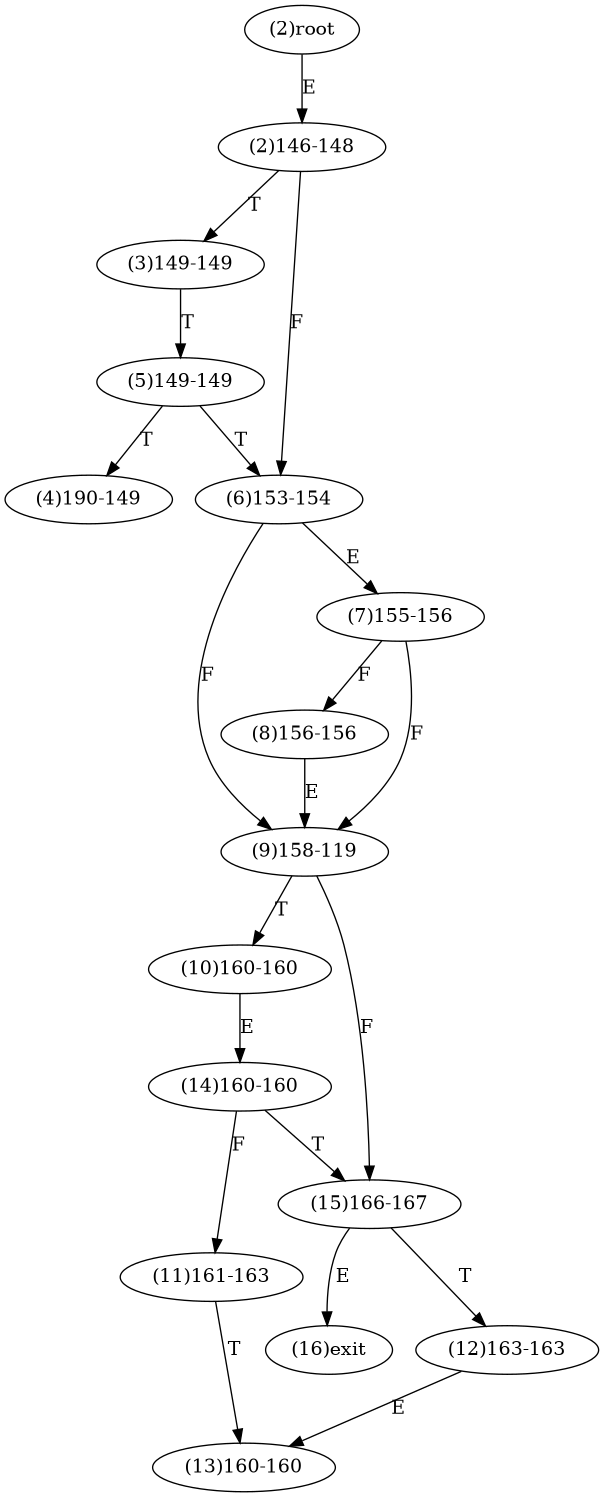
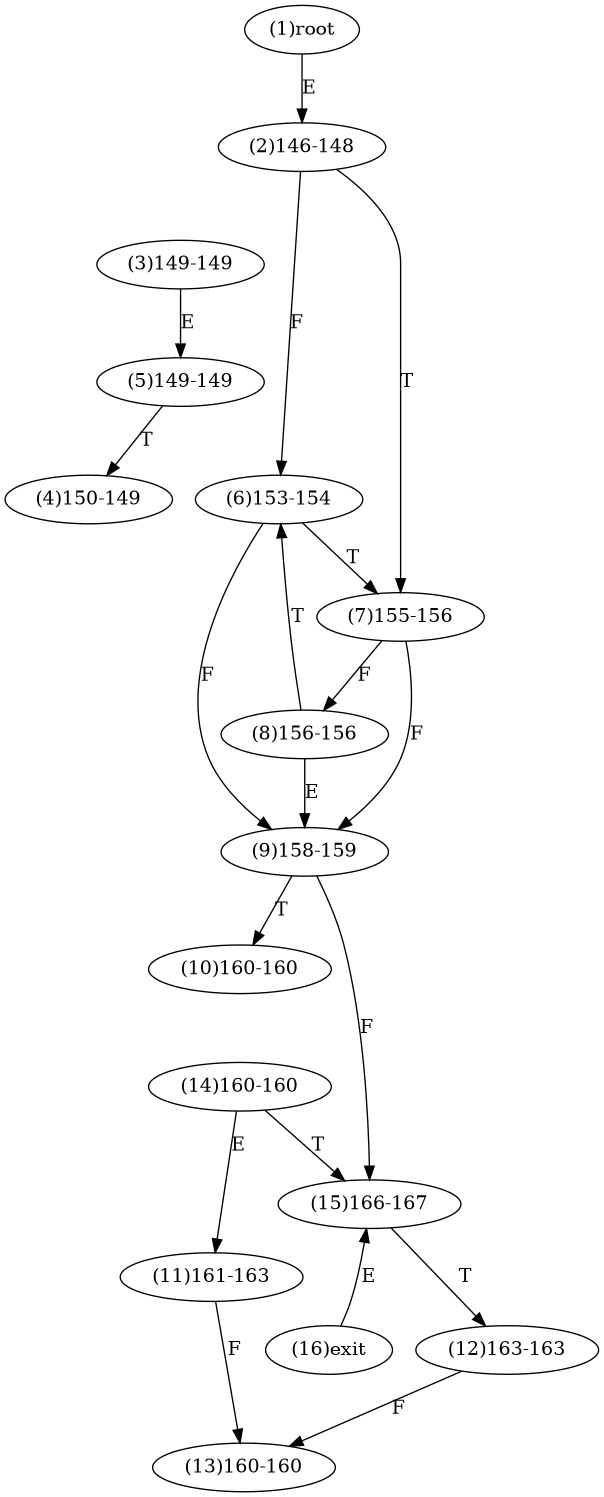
node "(2)root": label "(2)root" -> "(1)root"
edge "(2)146-148" -> "(3)149-149": now "(2)146-148" -> "(7)155-156"
edge "(3)149-149" -> "(5)149-149": label "T" -> "E"
edge "(5)149-149" -> "(6)153-154": now "(8)156-156" -> "(6)153-154"
node "(4)190-149": label "(4)190-149" -> "(4)150-149"
edge "(6)153-154" -> "(7)155-156": label "E" -> "T"
node "(9)158-119": label "(9)158-119" -> "(9)158-159"
edge "(10)160-160" -> "(14)160-160": removed, label "E"
edge "(14)160-160" -> "(11)161-163": label "F" -> "E"
edge "(15)166-167" -> "(16)exit": reversed
edge "(11)161-163" -> "(13)160-160": label "T" -> "F"
edge "(12)163-163" -> "(13)160-160": label "E" -> "F"
